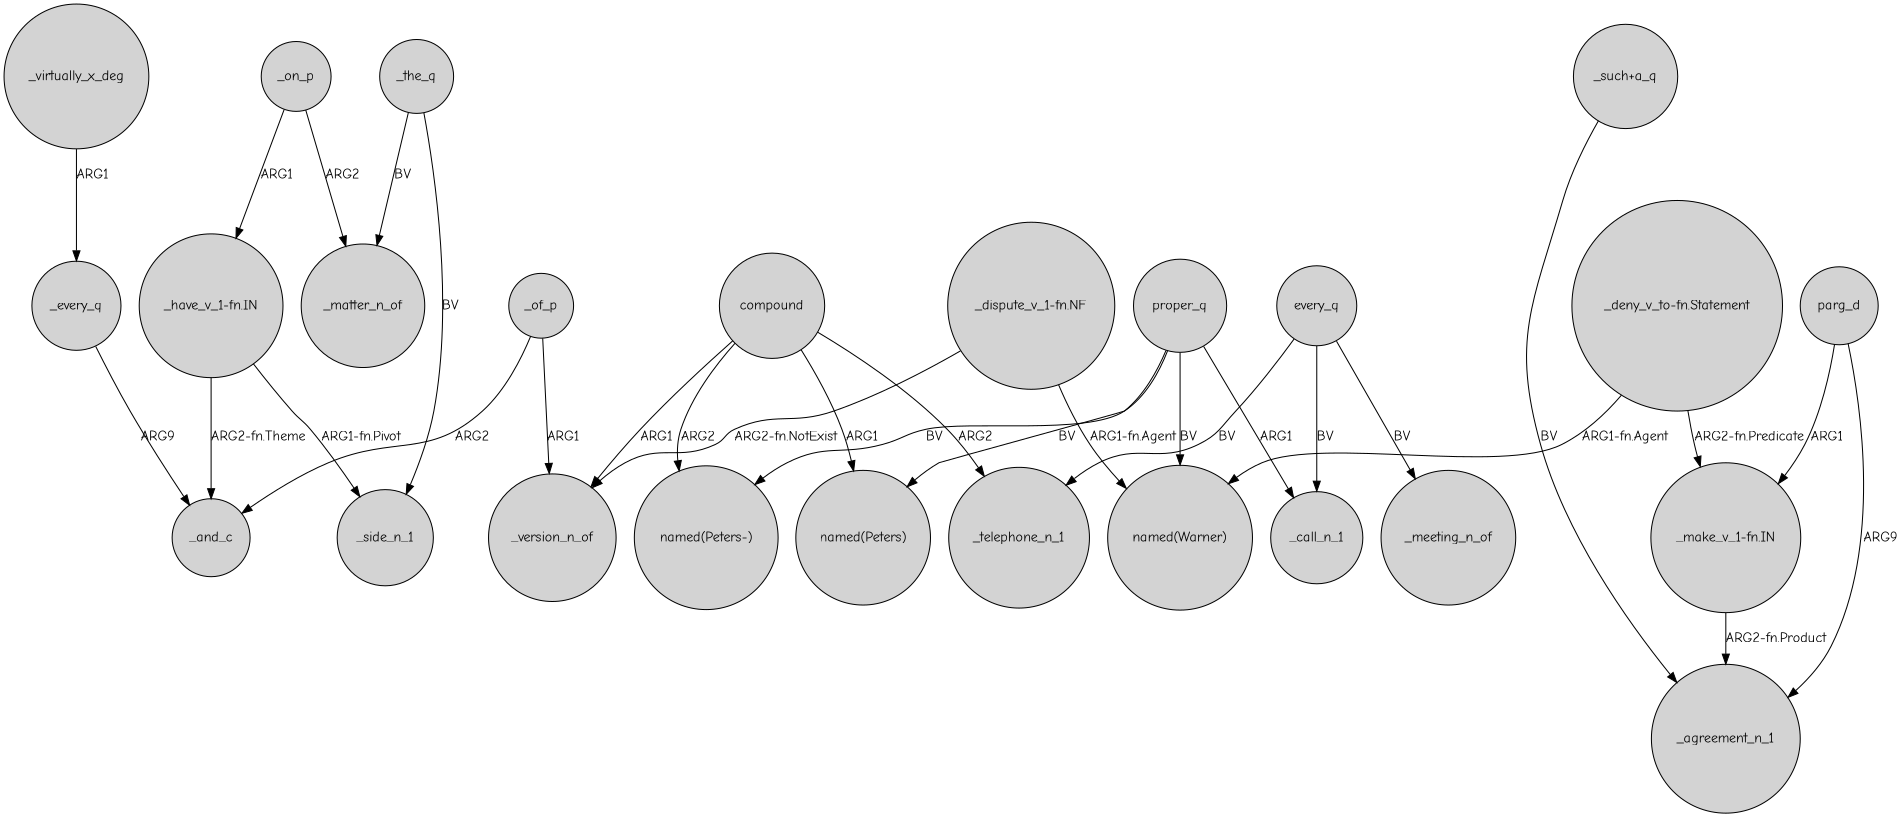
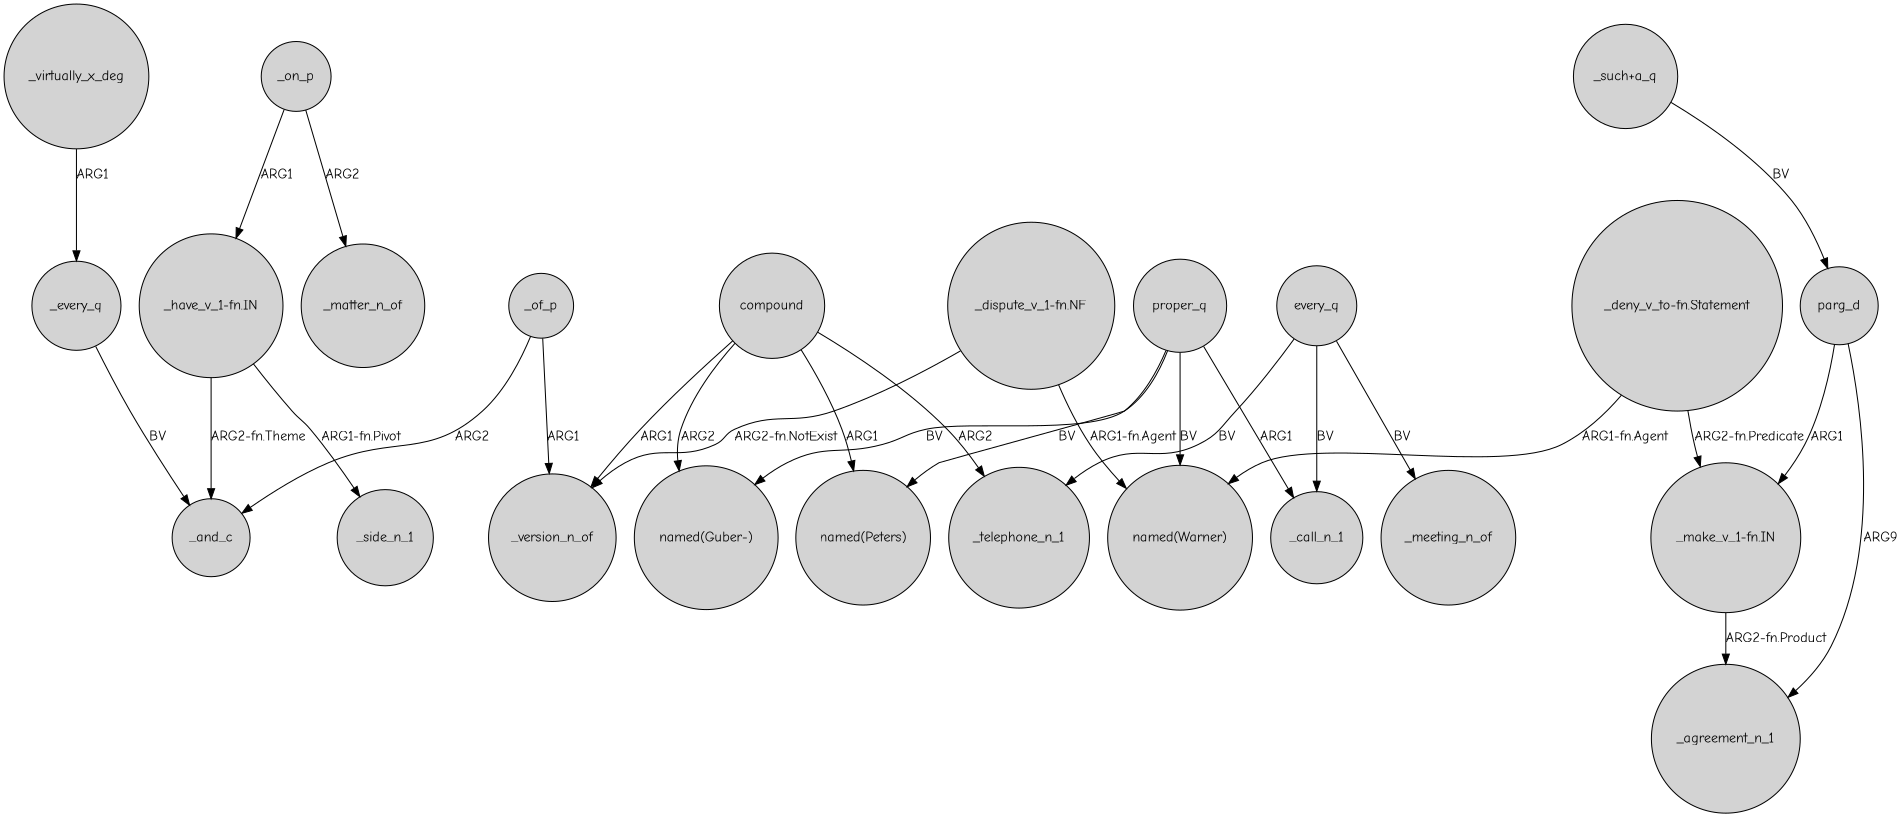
node "_the_q": removed
edge "_such+a_q" -> "_agreement_n_1": now "_such+a_q" -> "parg_d"
edge "_every_q" -> "_and_c": label "ARG9" -> "BV"
node "named(Peters-)": label "named(Peters-)" -> "named(Guber-)"
